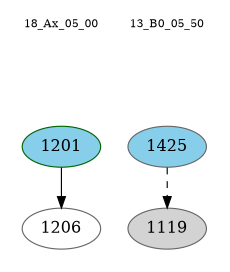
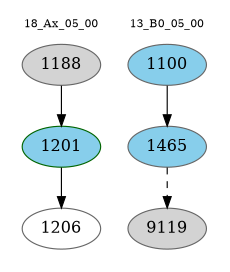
cluster "13_B0_05_50": label "13_B0_05_50" -> "13_B0_05_00"
node "1188": added
node "1100": added
node "1425": label "1425" -> "1465"
node "1119": label "1119" -> "9119"
